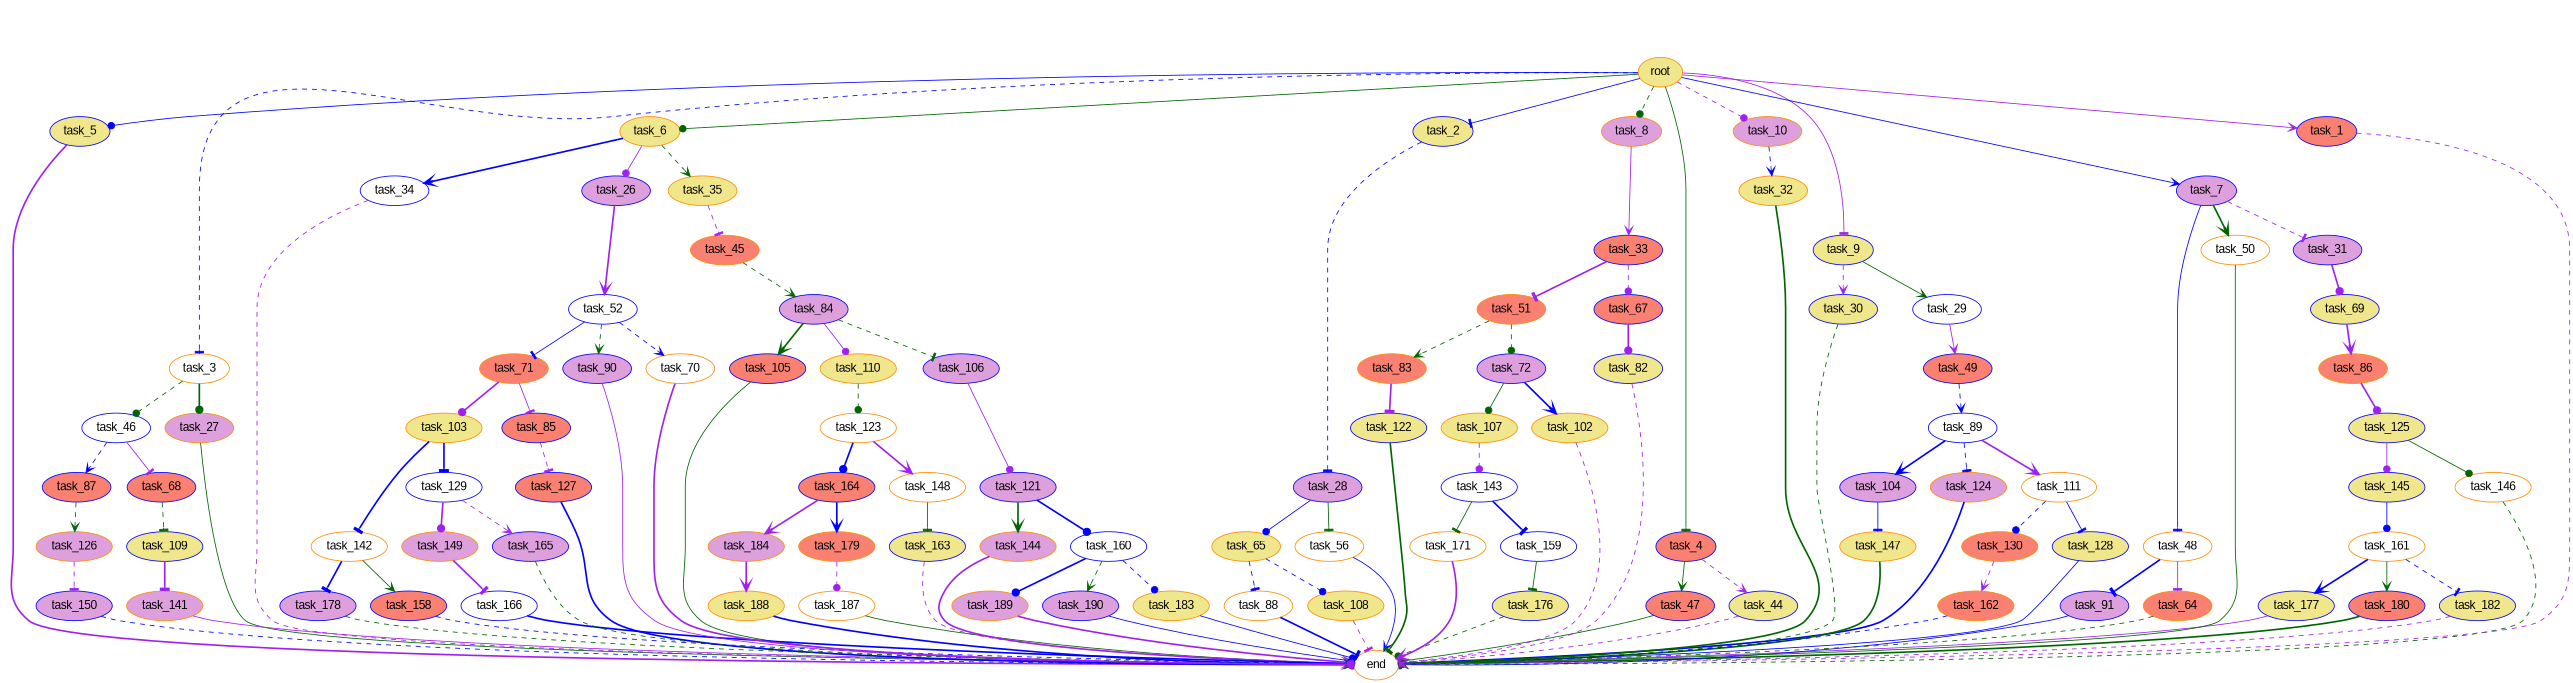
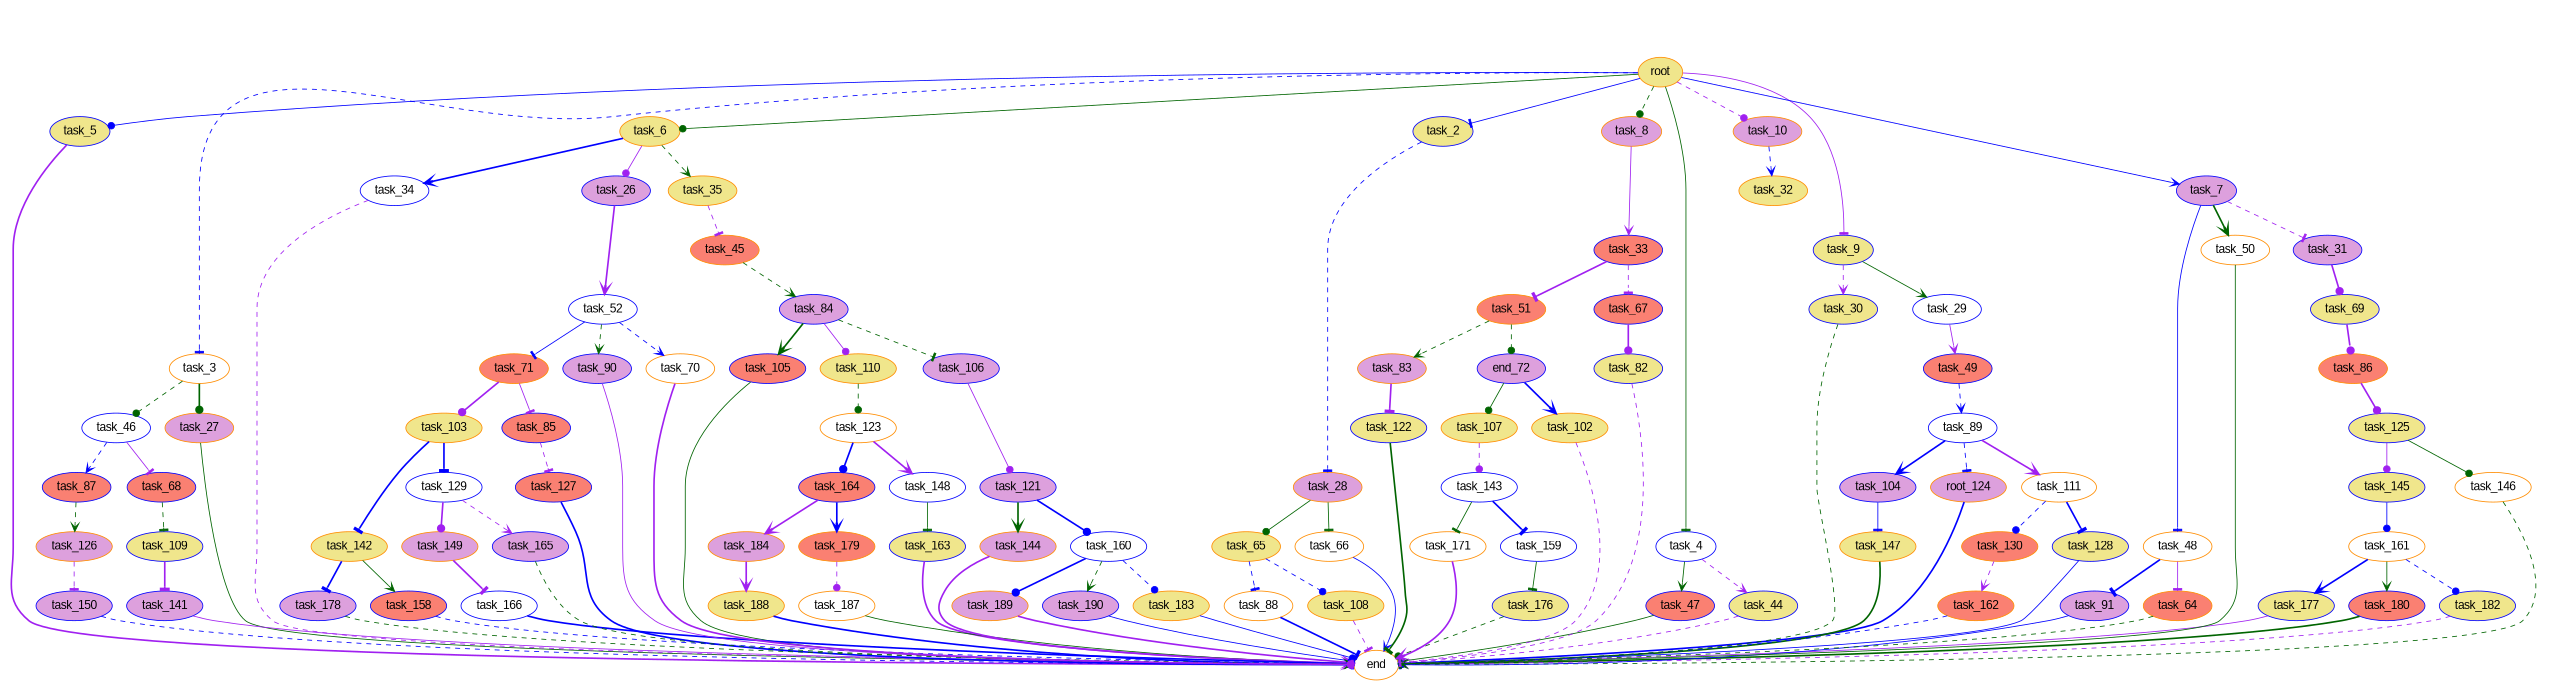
node "task_1": removed
edge "task_33" -> "task_67": arrowhead dot -> tee
edge "task_69" -> "task_86": arrowhead vee -> dot
node "task_83": fillcolor salmon -> plum
node "task_72": label "task_72" -> "end_72"
node "task_148": color darkorange -> blue
node "task_28": color blue -> darkorange
node "task_124": label "task_124" -> "root_124"
edge "task_28" -> "task_65": color blue -> darkgreen
edge "task_111" -> "task_128": style solid -> bold
node "task_142": fillcolor white -> khaki
node "task_56": label "task_56" -> "task_66"
node "task_4": fillcolor salmon -> white
edge "task_161" -> "task_182": arrowhead tee -> dot
node "task_141": color darkorange -> blue
edge "task_32" -> "end": removed
edge "task_163" -> "end": style dashed -> bold
